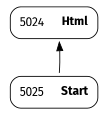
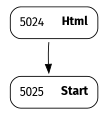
edge "5025" -> "5024": reversed
